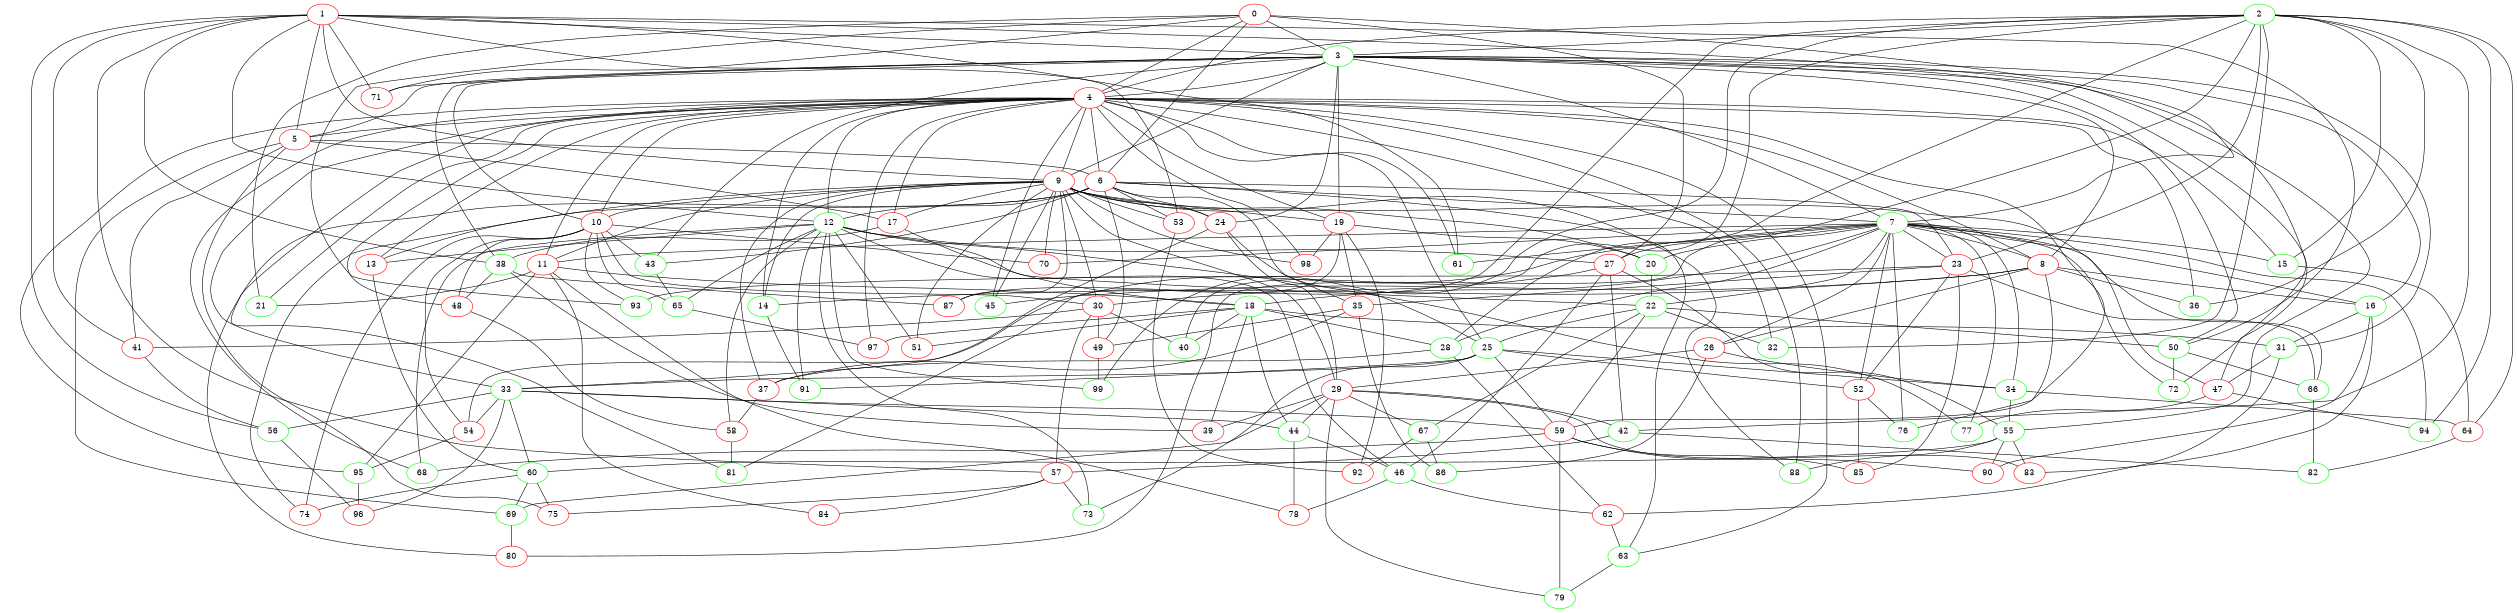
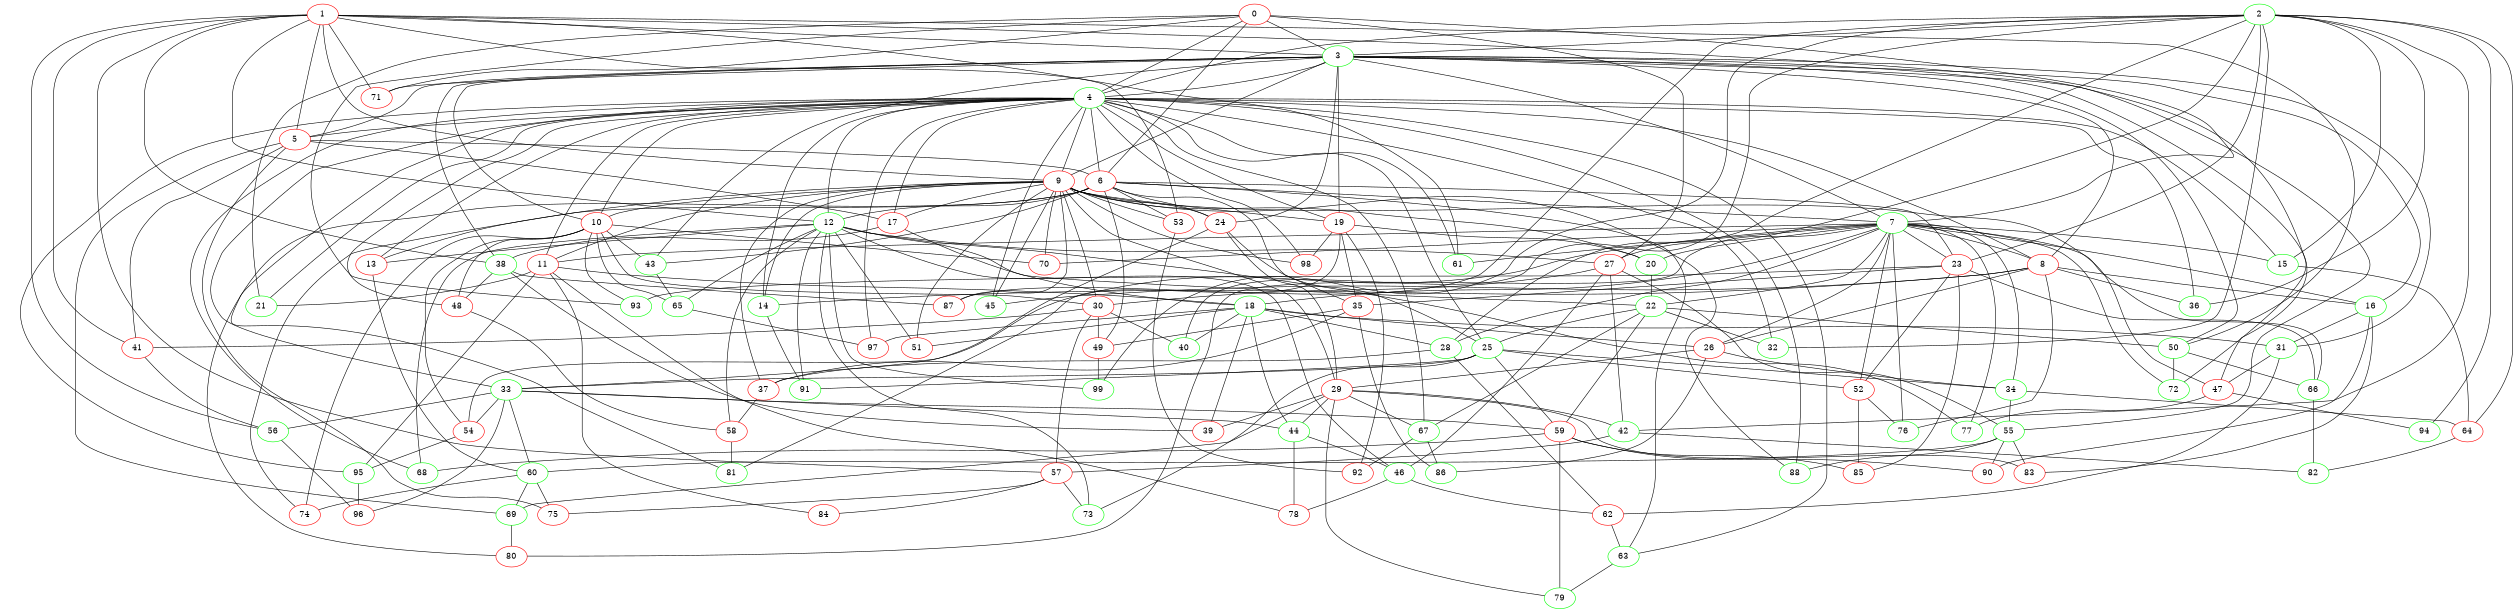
node "4": color red -> green
edge "4" -- "59": now "4" -- "67"
edge "7" -- "94": removed
edge "18" -- "26": added
